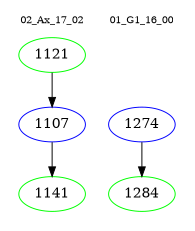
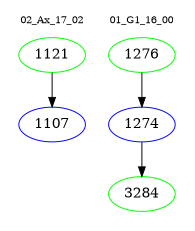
node "1276": added
node "1141": removed
node "1284": label "1284" -> "3284"
